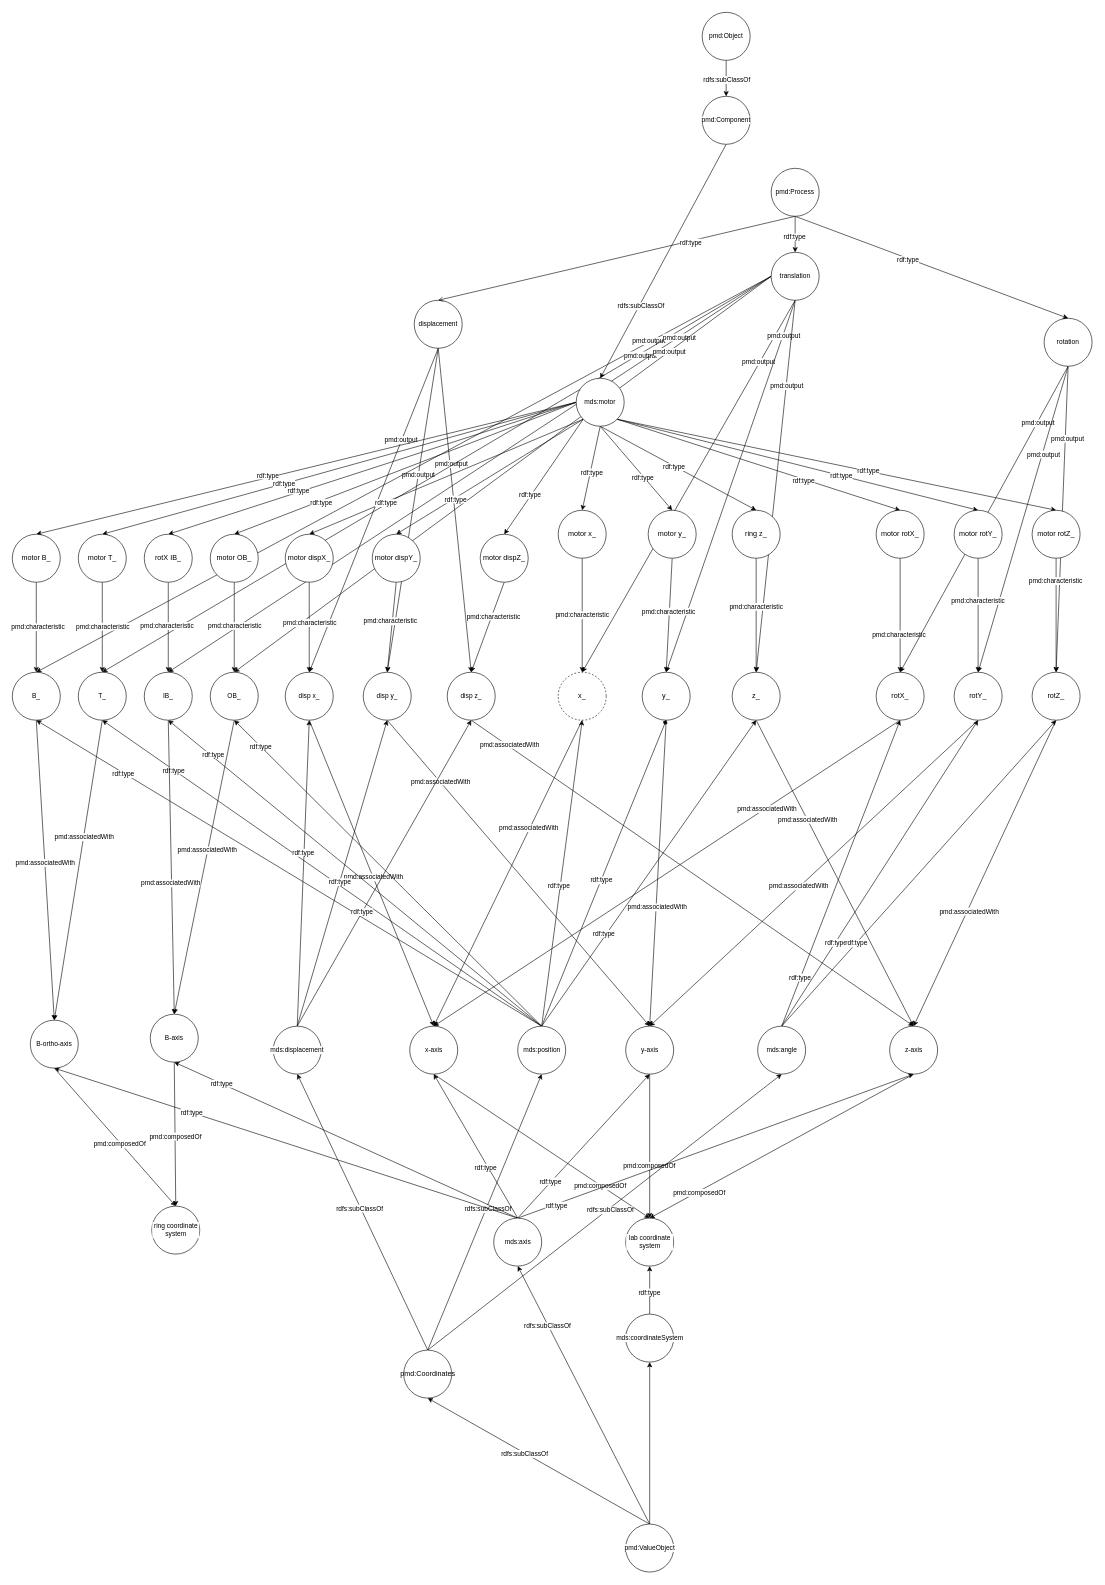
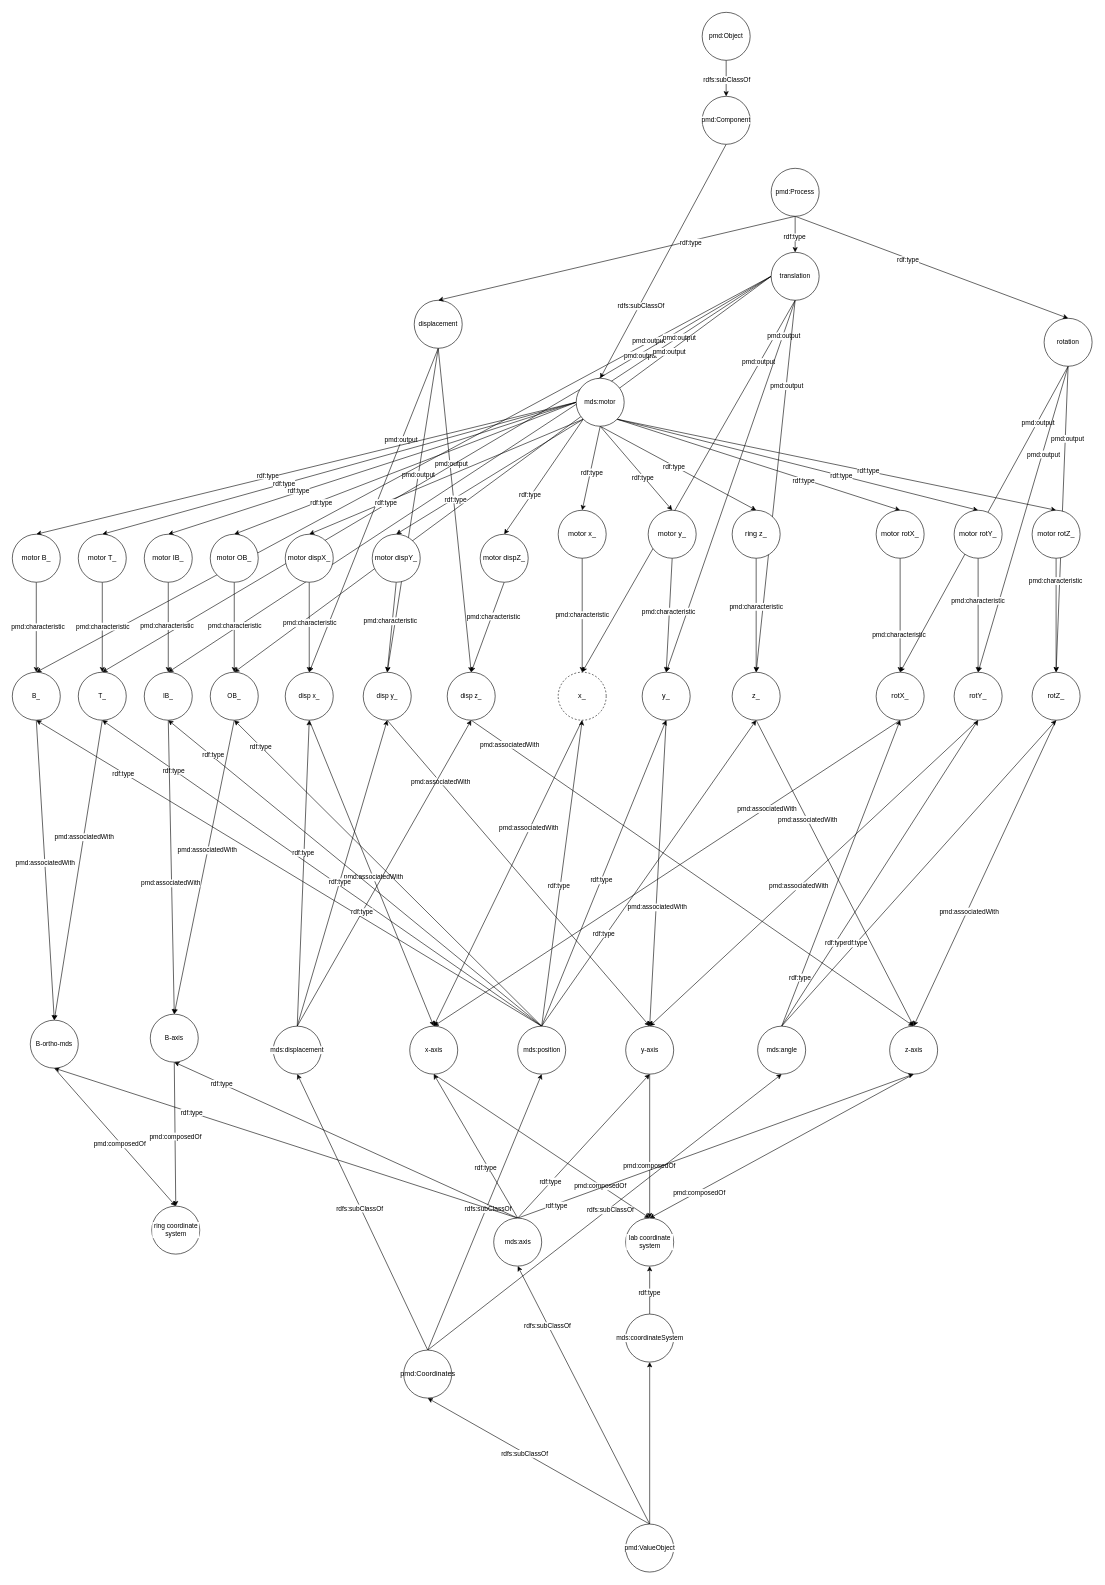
edge "pmd:Process" -> "displacement": arrowhead open -> classic
node "rotX IB_": label "rotX IB_" -> "motor IB_"
edge "mds:position" -> "y_": arrowhead diamond -> classic
node "B-ortho-axis": label "B-ortho-axis" -> "B-ortho-mds"
